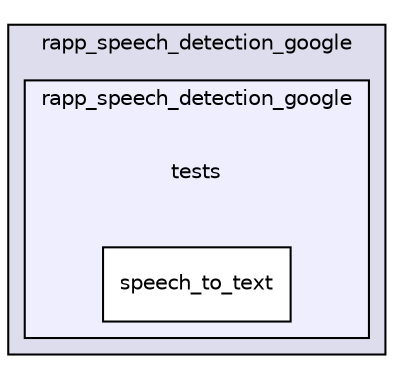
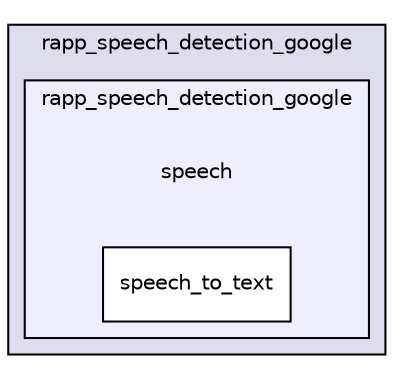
node "tests": label "tests" -> "speech"
